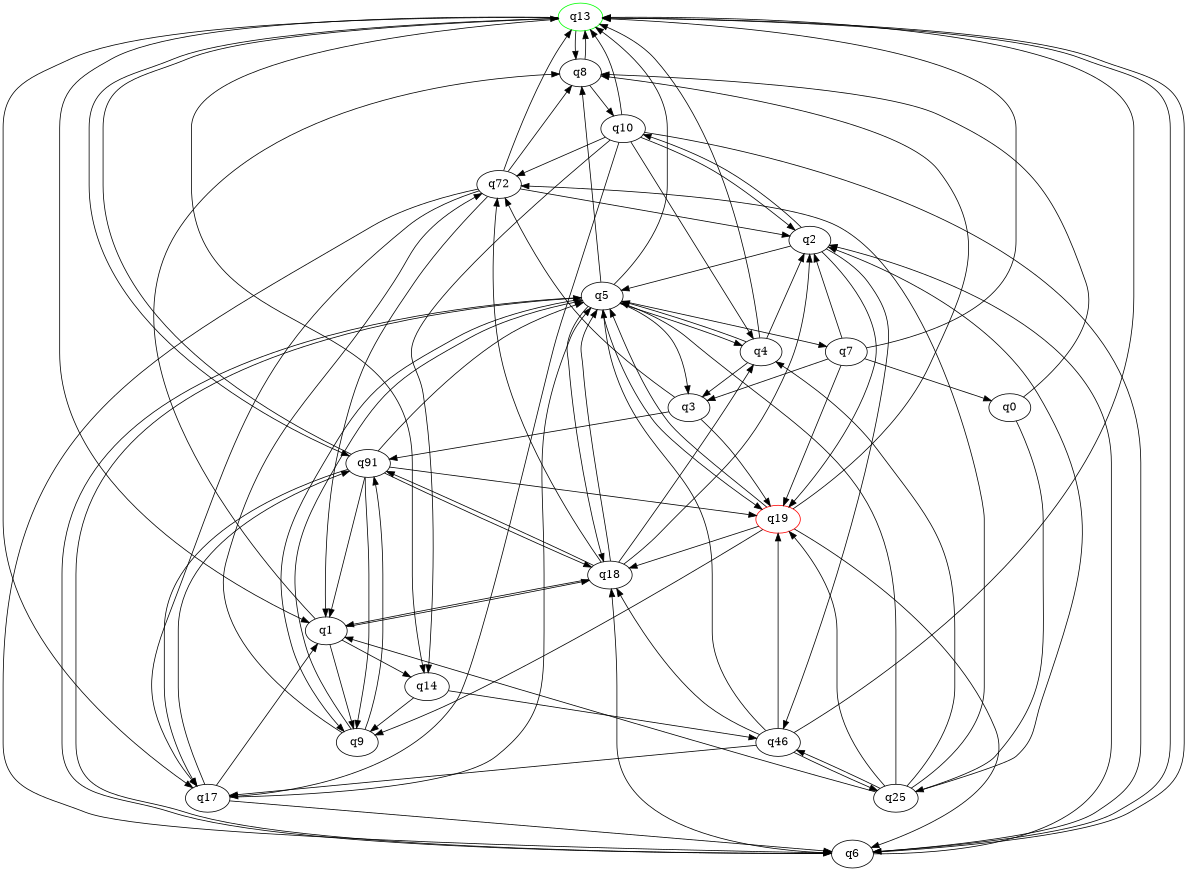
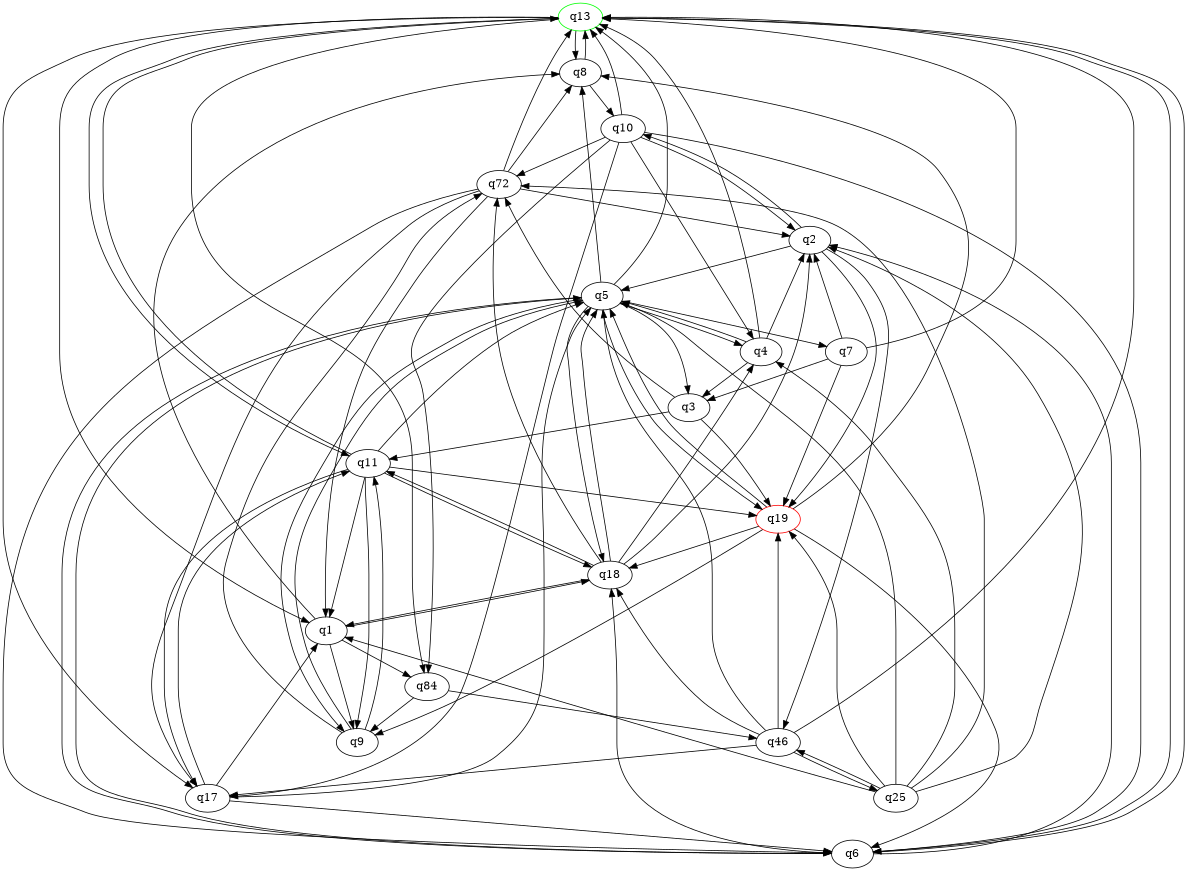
node "q0": removed
node "q91": label "q91" -> "q11"
node "q14": label "q14" -> "q84"
